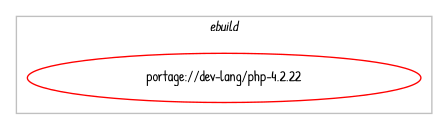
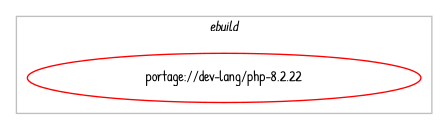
node "portage://dev-lang/php-4.2.22": label "portage://dev-lang/php-4.2.22" -> "portage://dev-lang/php-8.2.22"
